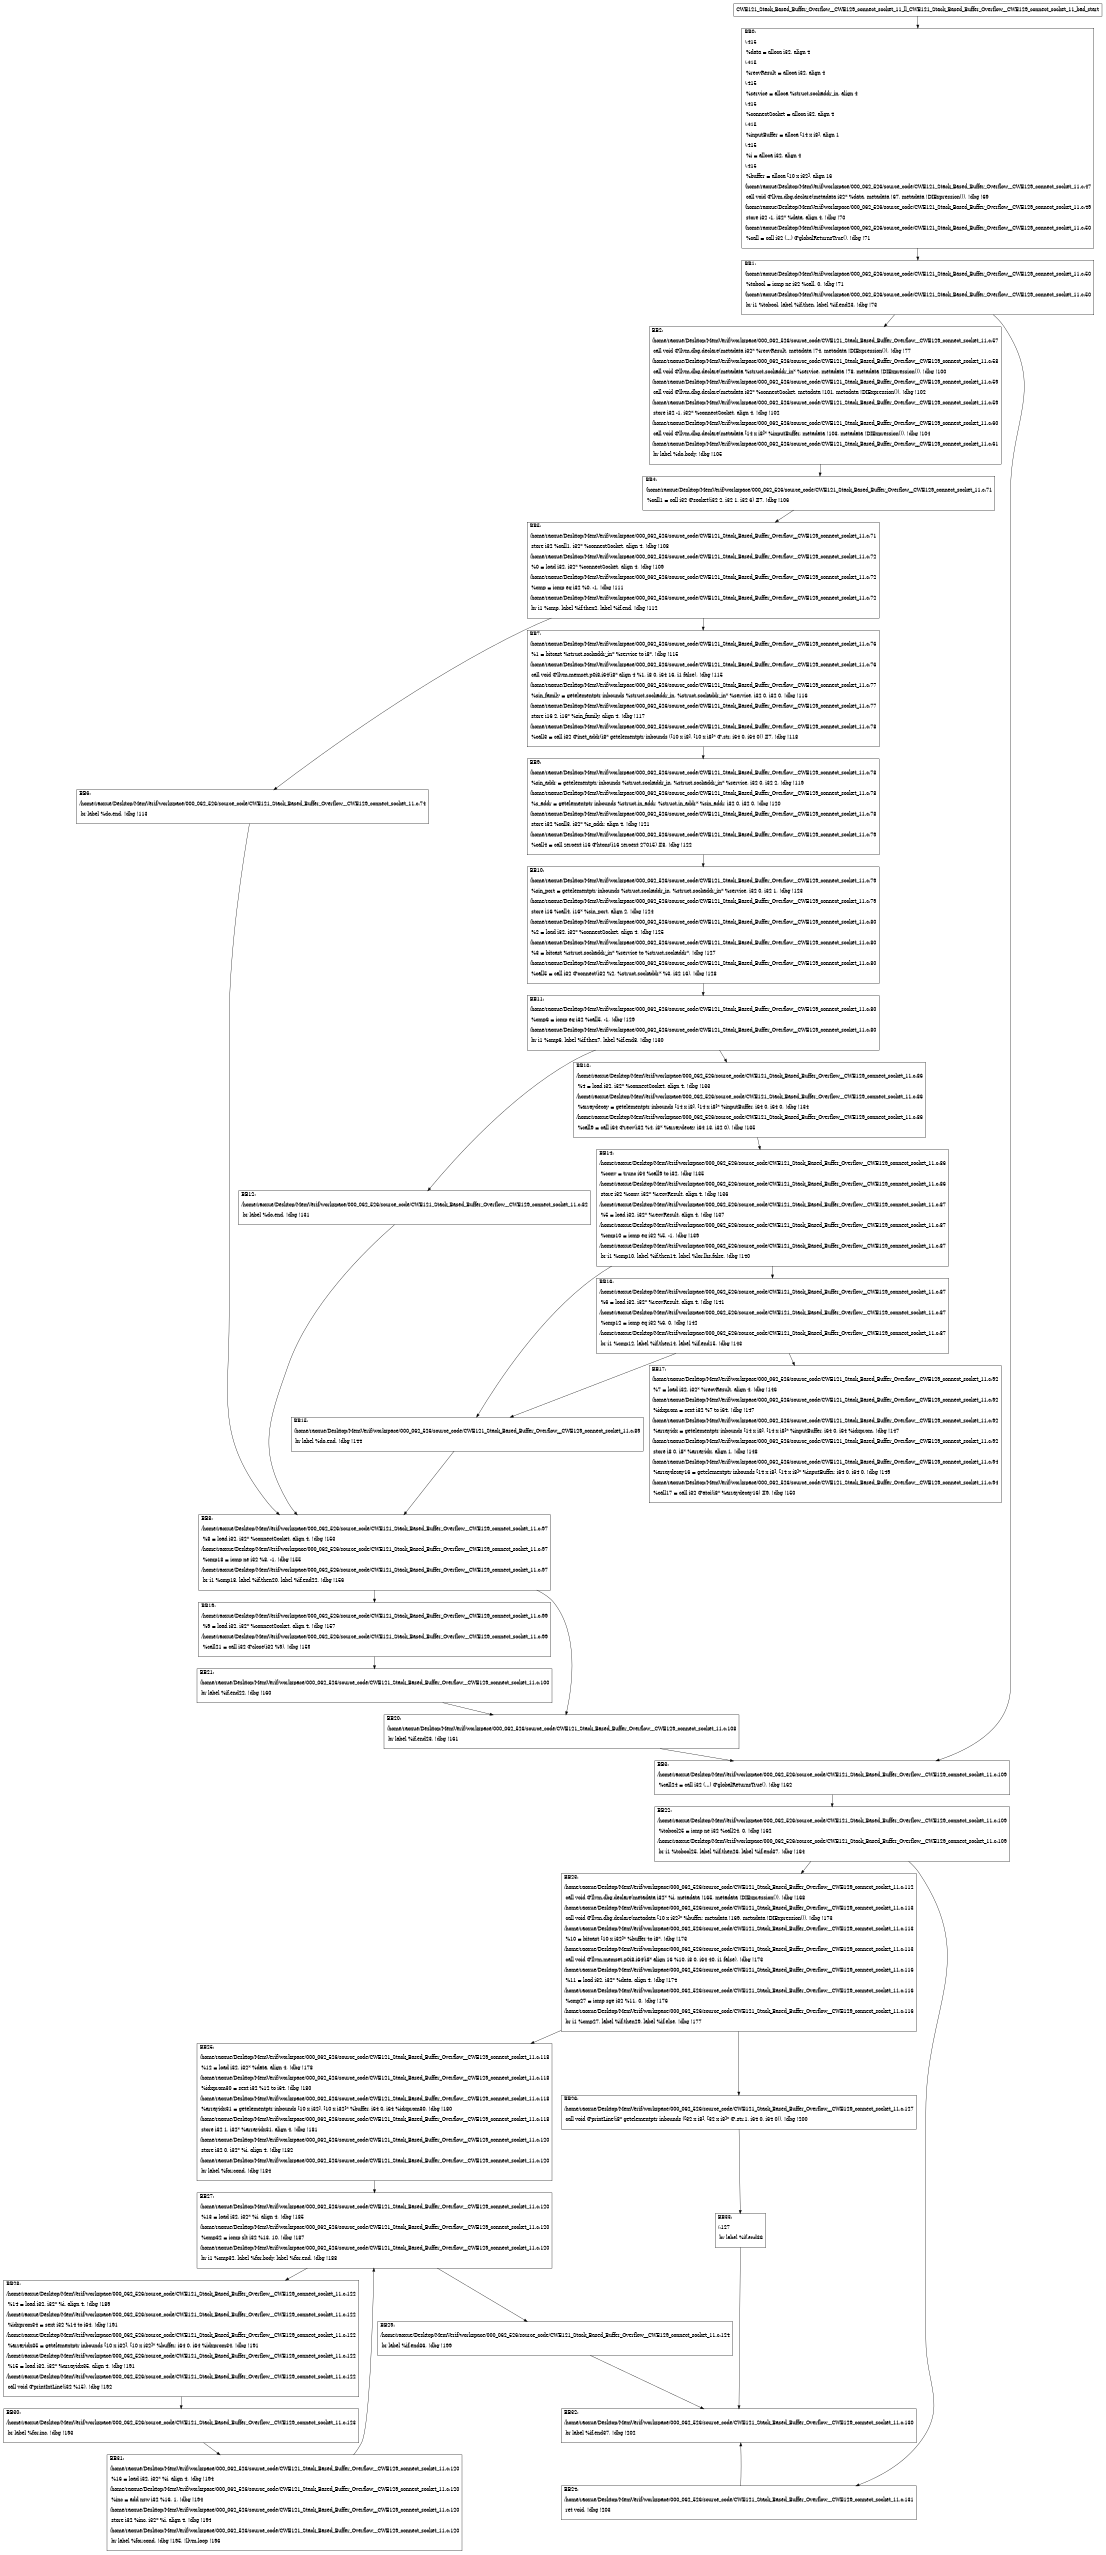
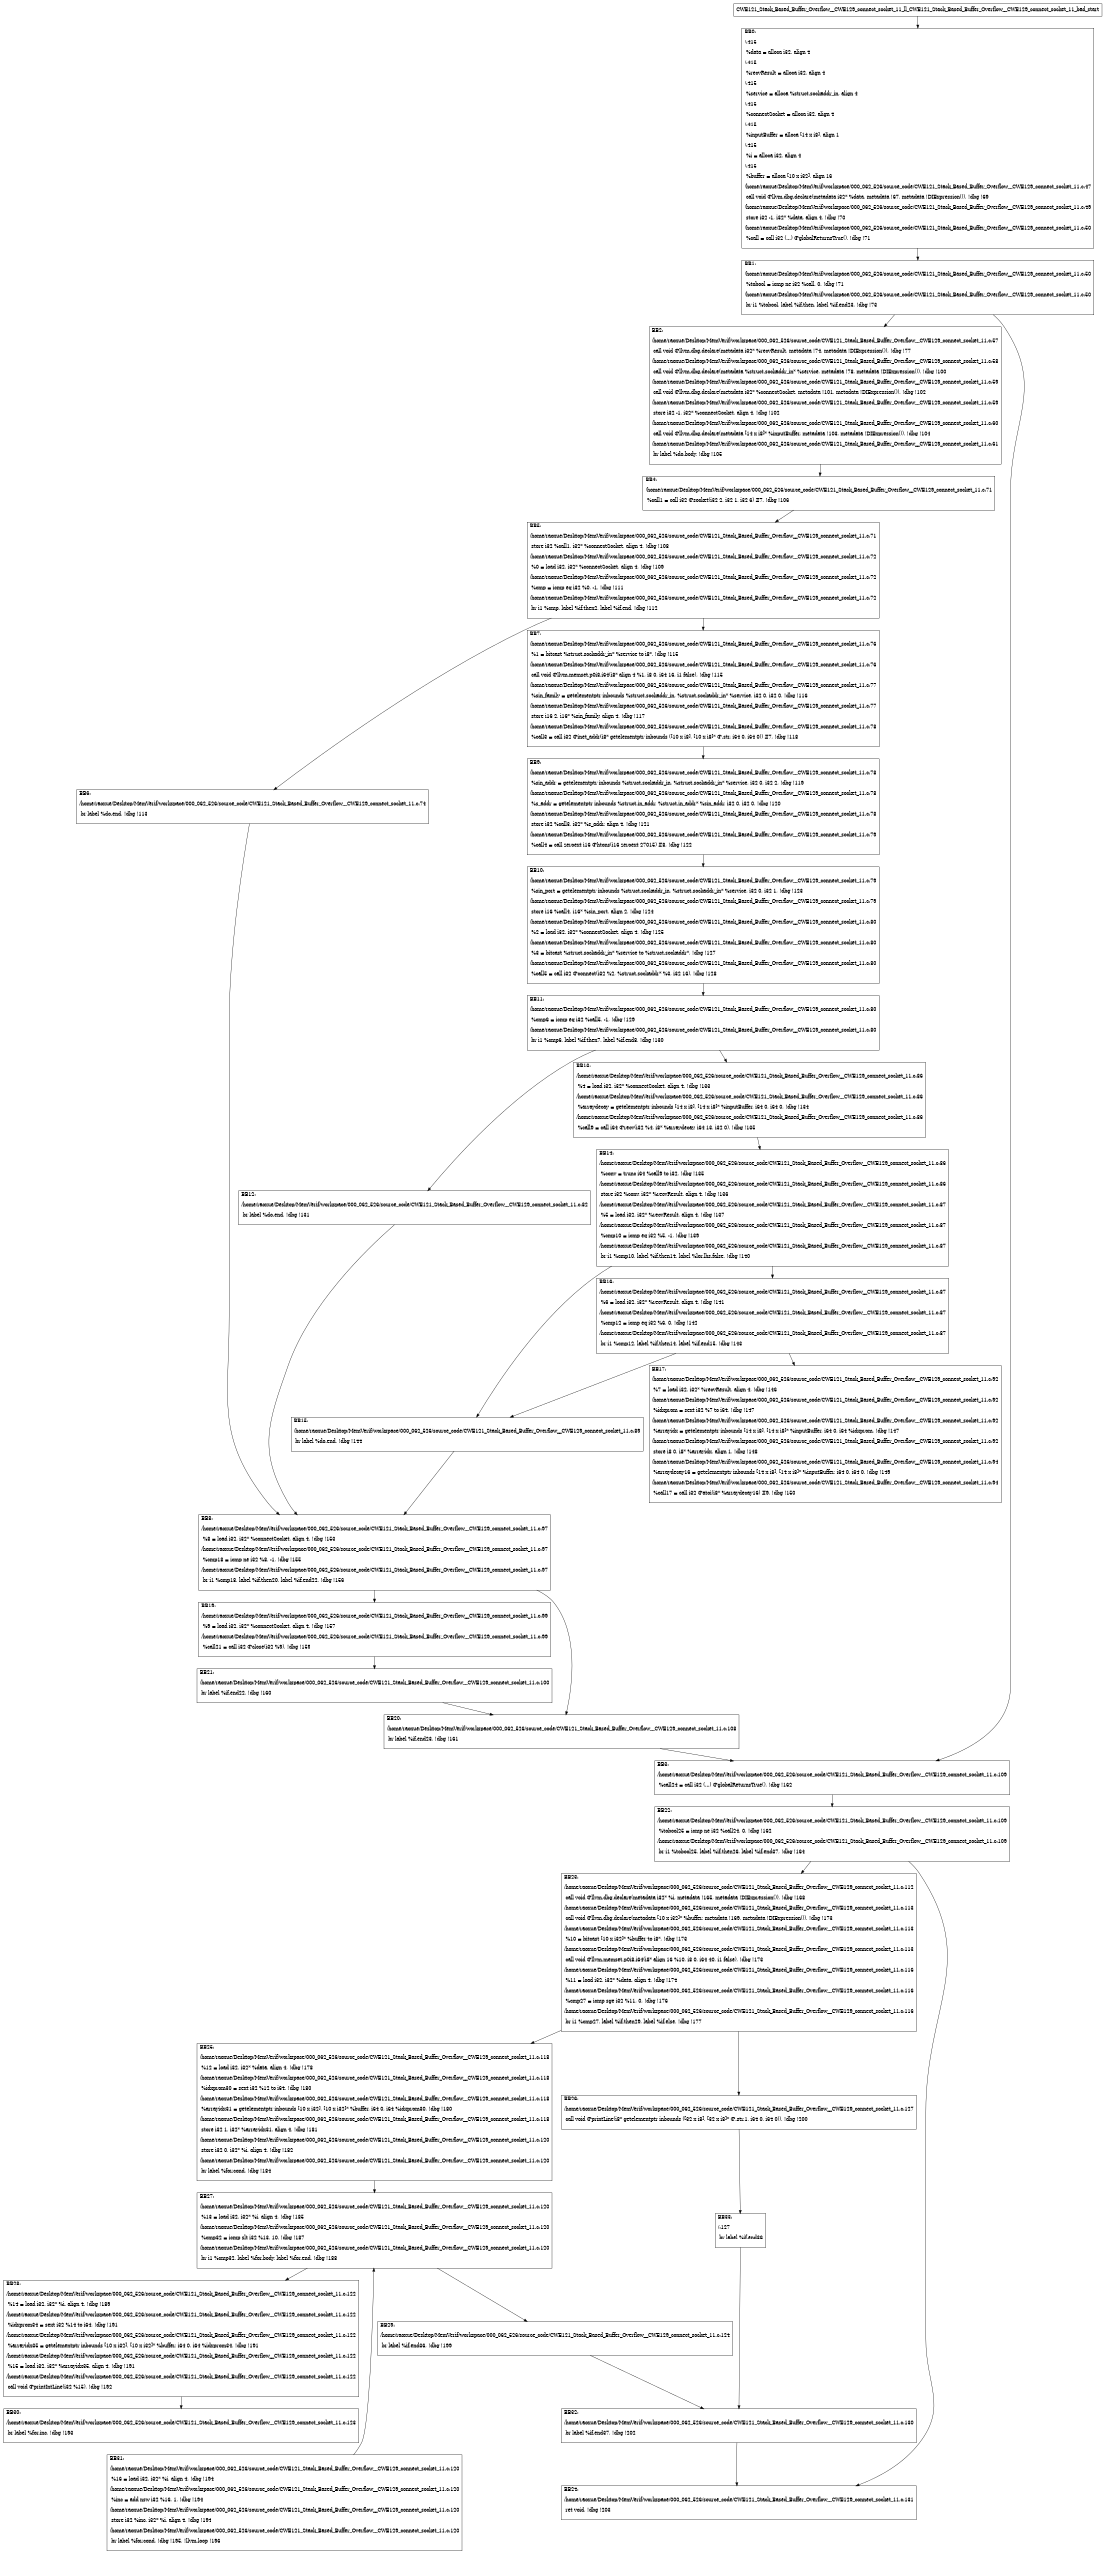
edge "BB30:" -> "BB31:": removed
edge "BB24:" -> "BB32:": reversed
